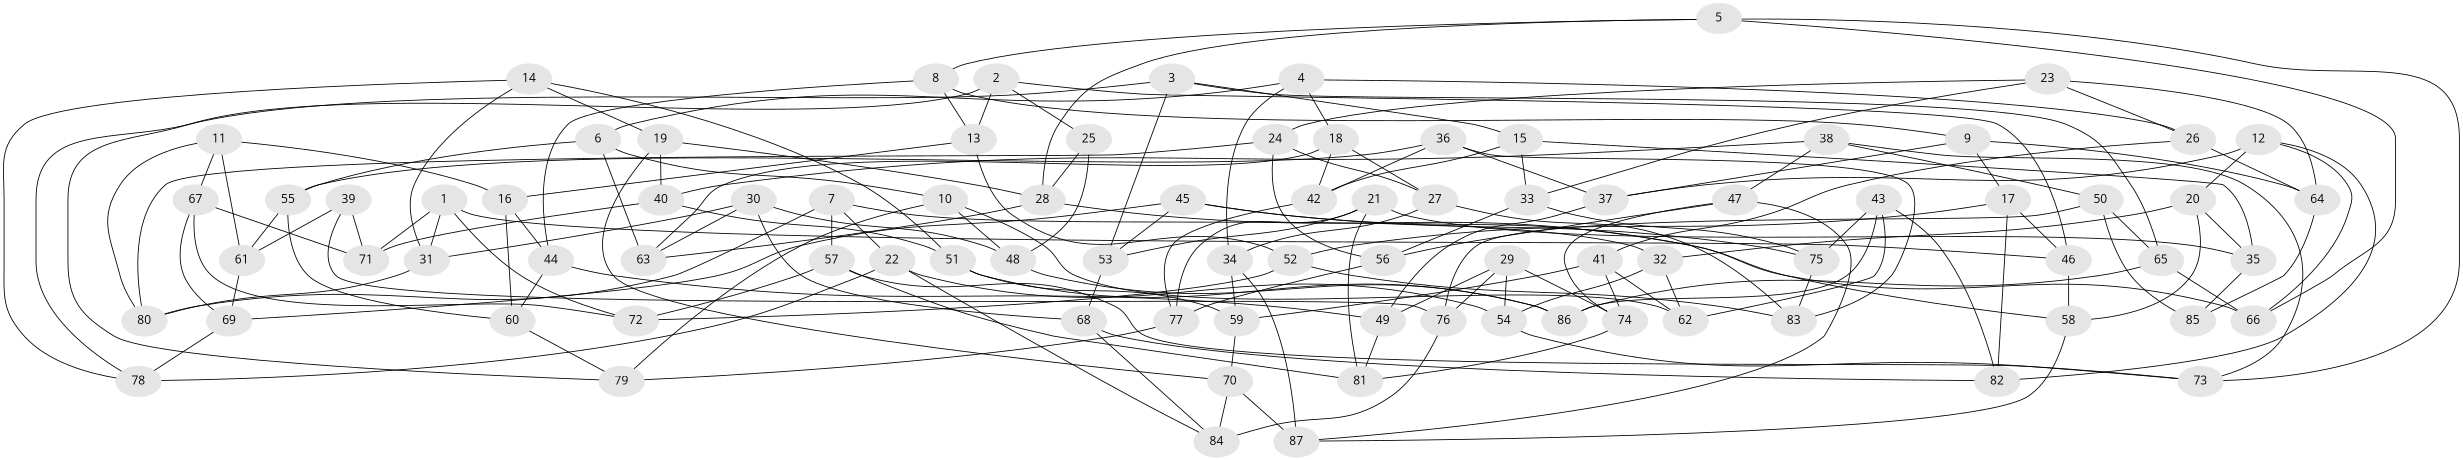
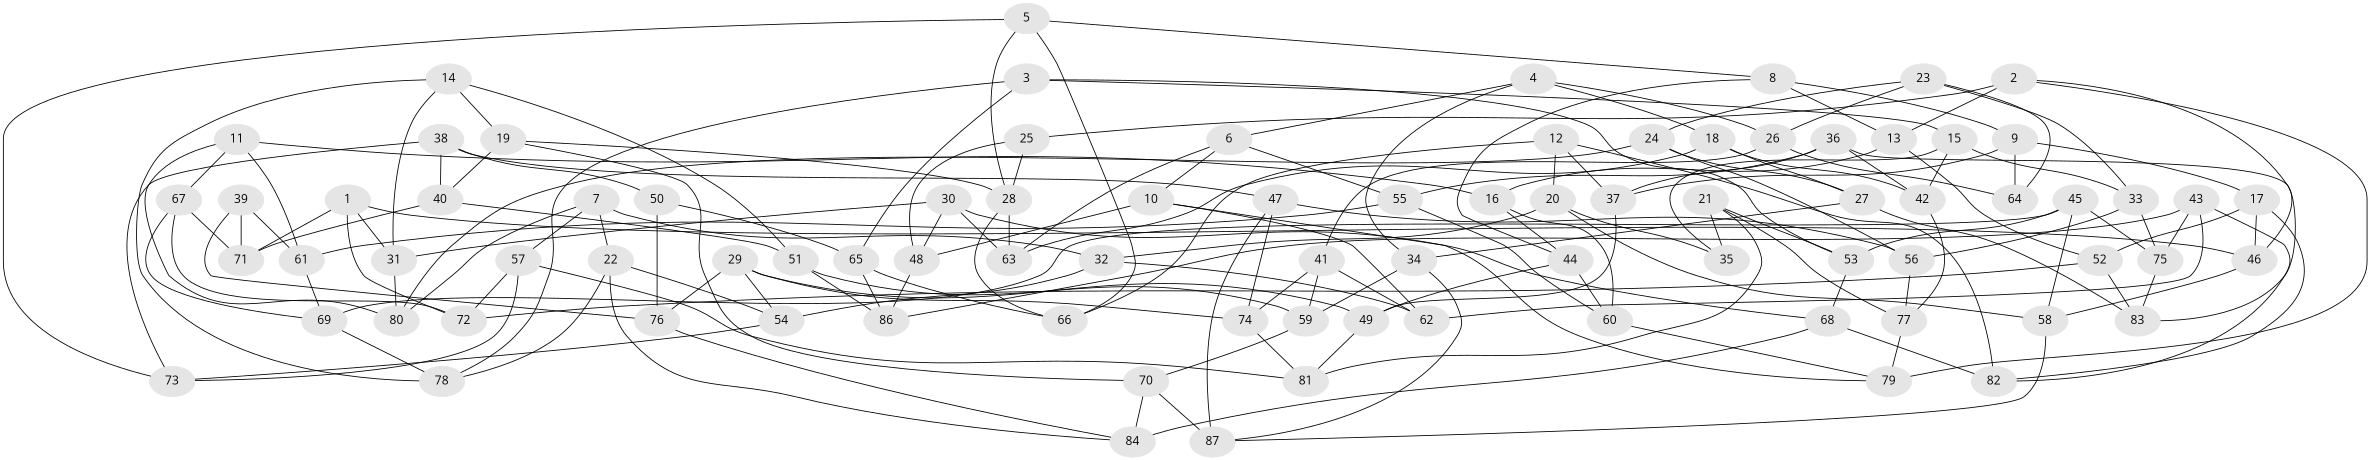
node "85": removed
